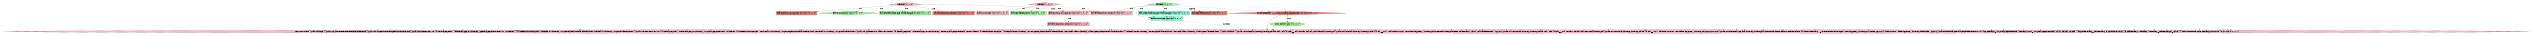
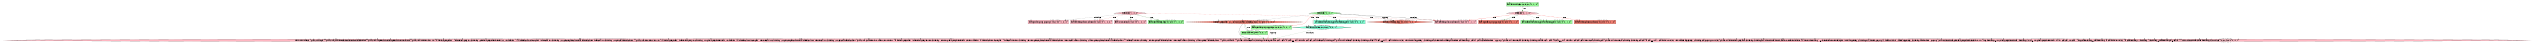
edge "indexerFor['0', '1', '0']" -> "final int nowInSec@@@2@@@['0', '1', '0']": reversed
edge "indexerFor['1', '0', '0']" -> "final OpOrder.Group opGroup@@@2@@@['1', '0', '0']": label "true" -> "nowInSec"
edge "indexerFor['0', '0', '1']" -> "final PartitionColumns columns@@@2@@@['1', '1', '1']": label "true" -> "nowInSec"
node "final int nowInSec@@@2@@@['0', '1', '0']": shape diamond -> box
node "final DecoratedKey key@@@2@@@['0', '0', '1']": shape box -> diamond
edge "final OpOrder.Group opGroup@@@2@@@['1', '0', '0']" -> "final PartitionColumns columns@@@2@@@['1', '0', '0']": now "indexerFor['1', '0', '0']" -> "final PartitionColumns columns@@@2@@@['1', '0', '0']"
node "final int nowInSec@@@2@@@['0', '0', '1']": shape box -> diamond
node "return null@@@3@@@['0', '0', '1']": shape ellipse -> box
node "final OpOrder.Group opGroup@@@2@@@['0', '0', '1']": added
